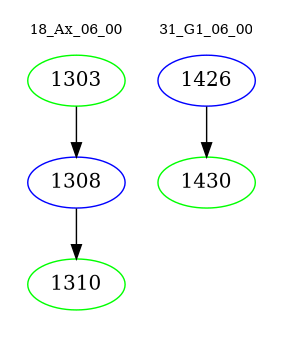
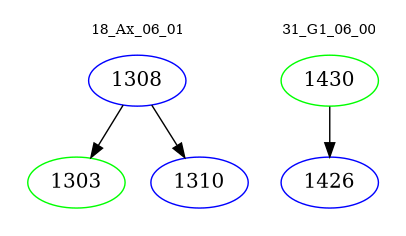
cluster "18_Ax_06_00": label "18_Ax_06_00" -> "18_Ax_06_01"
edge "1303" -> "1308": reversed
edge "1426" -> "1430": reversed
node "1310": color green -> blue
